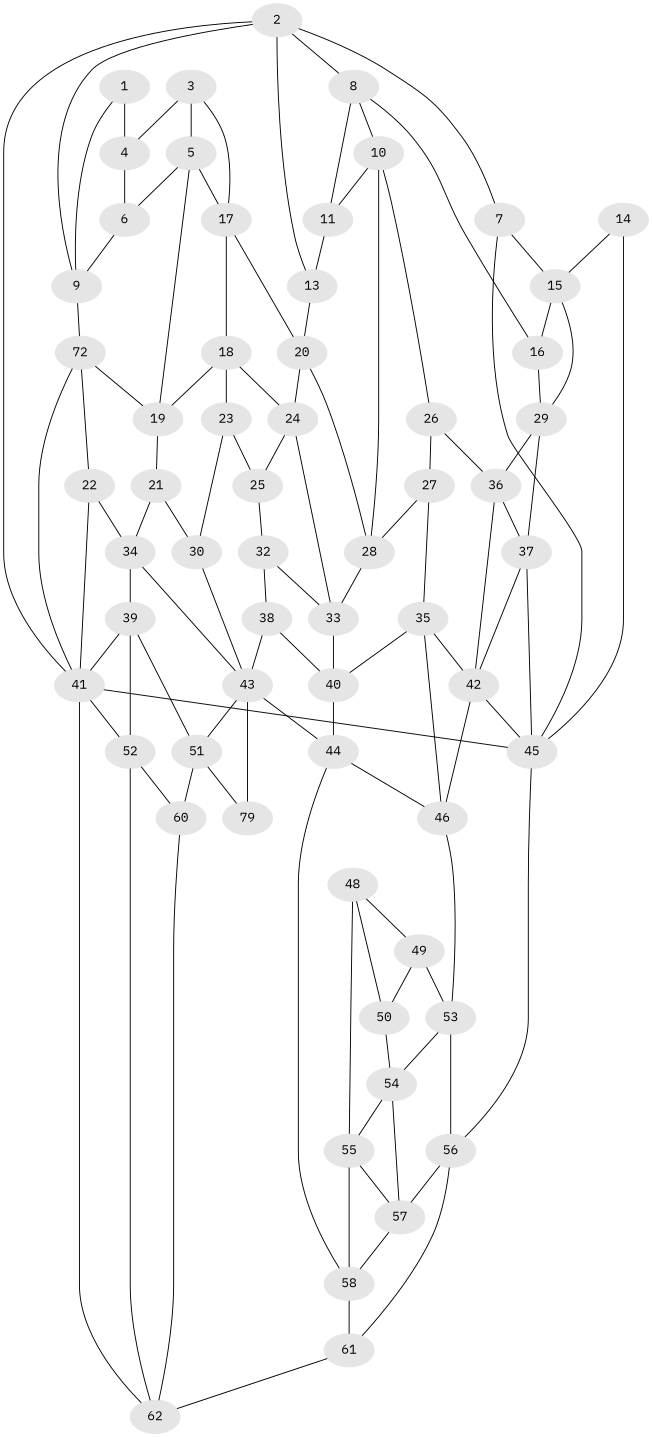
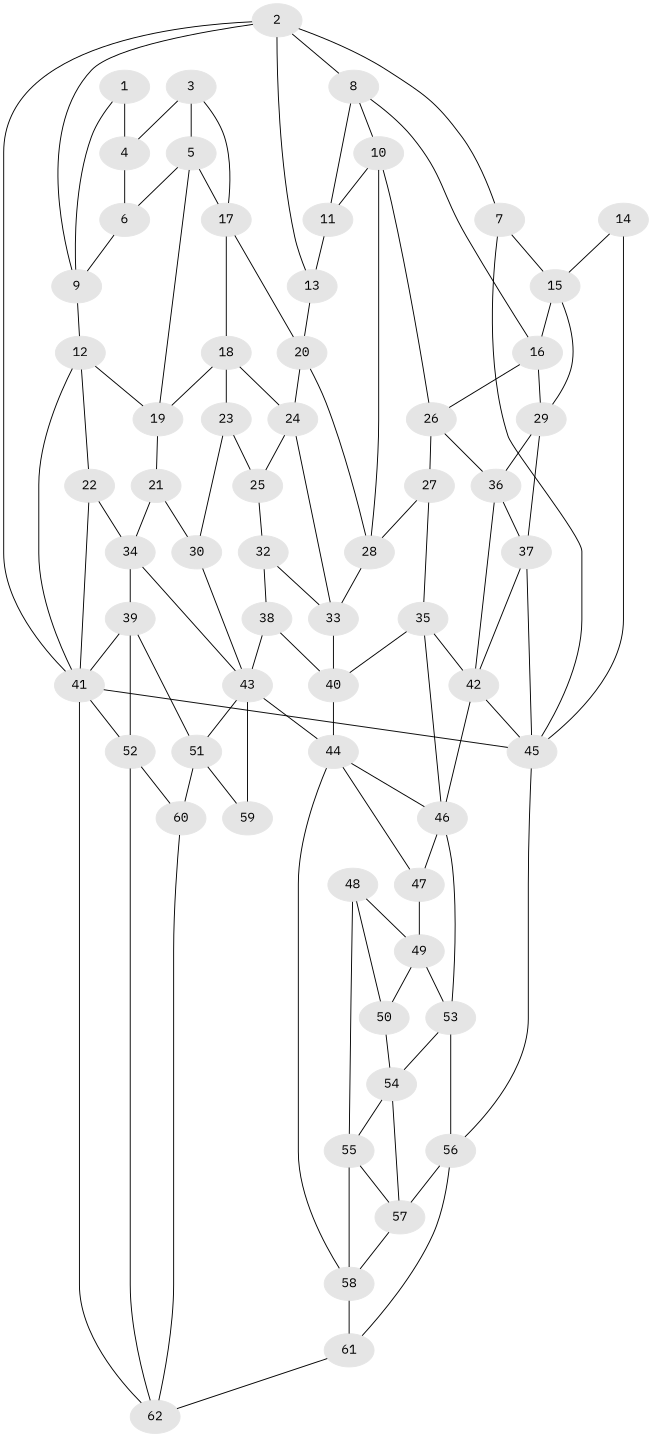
node "72": label "72" -> "12"
edge "16" -- "26": added
node "79": label "79" -> "59"
node "47": added
